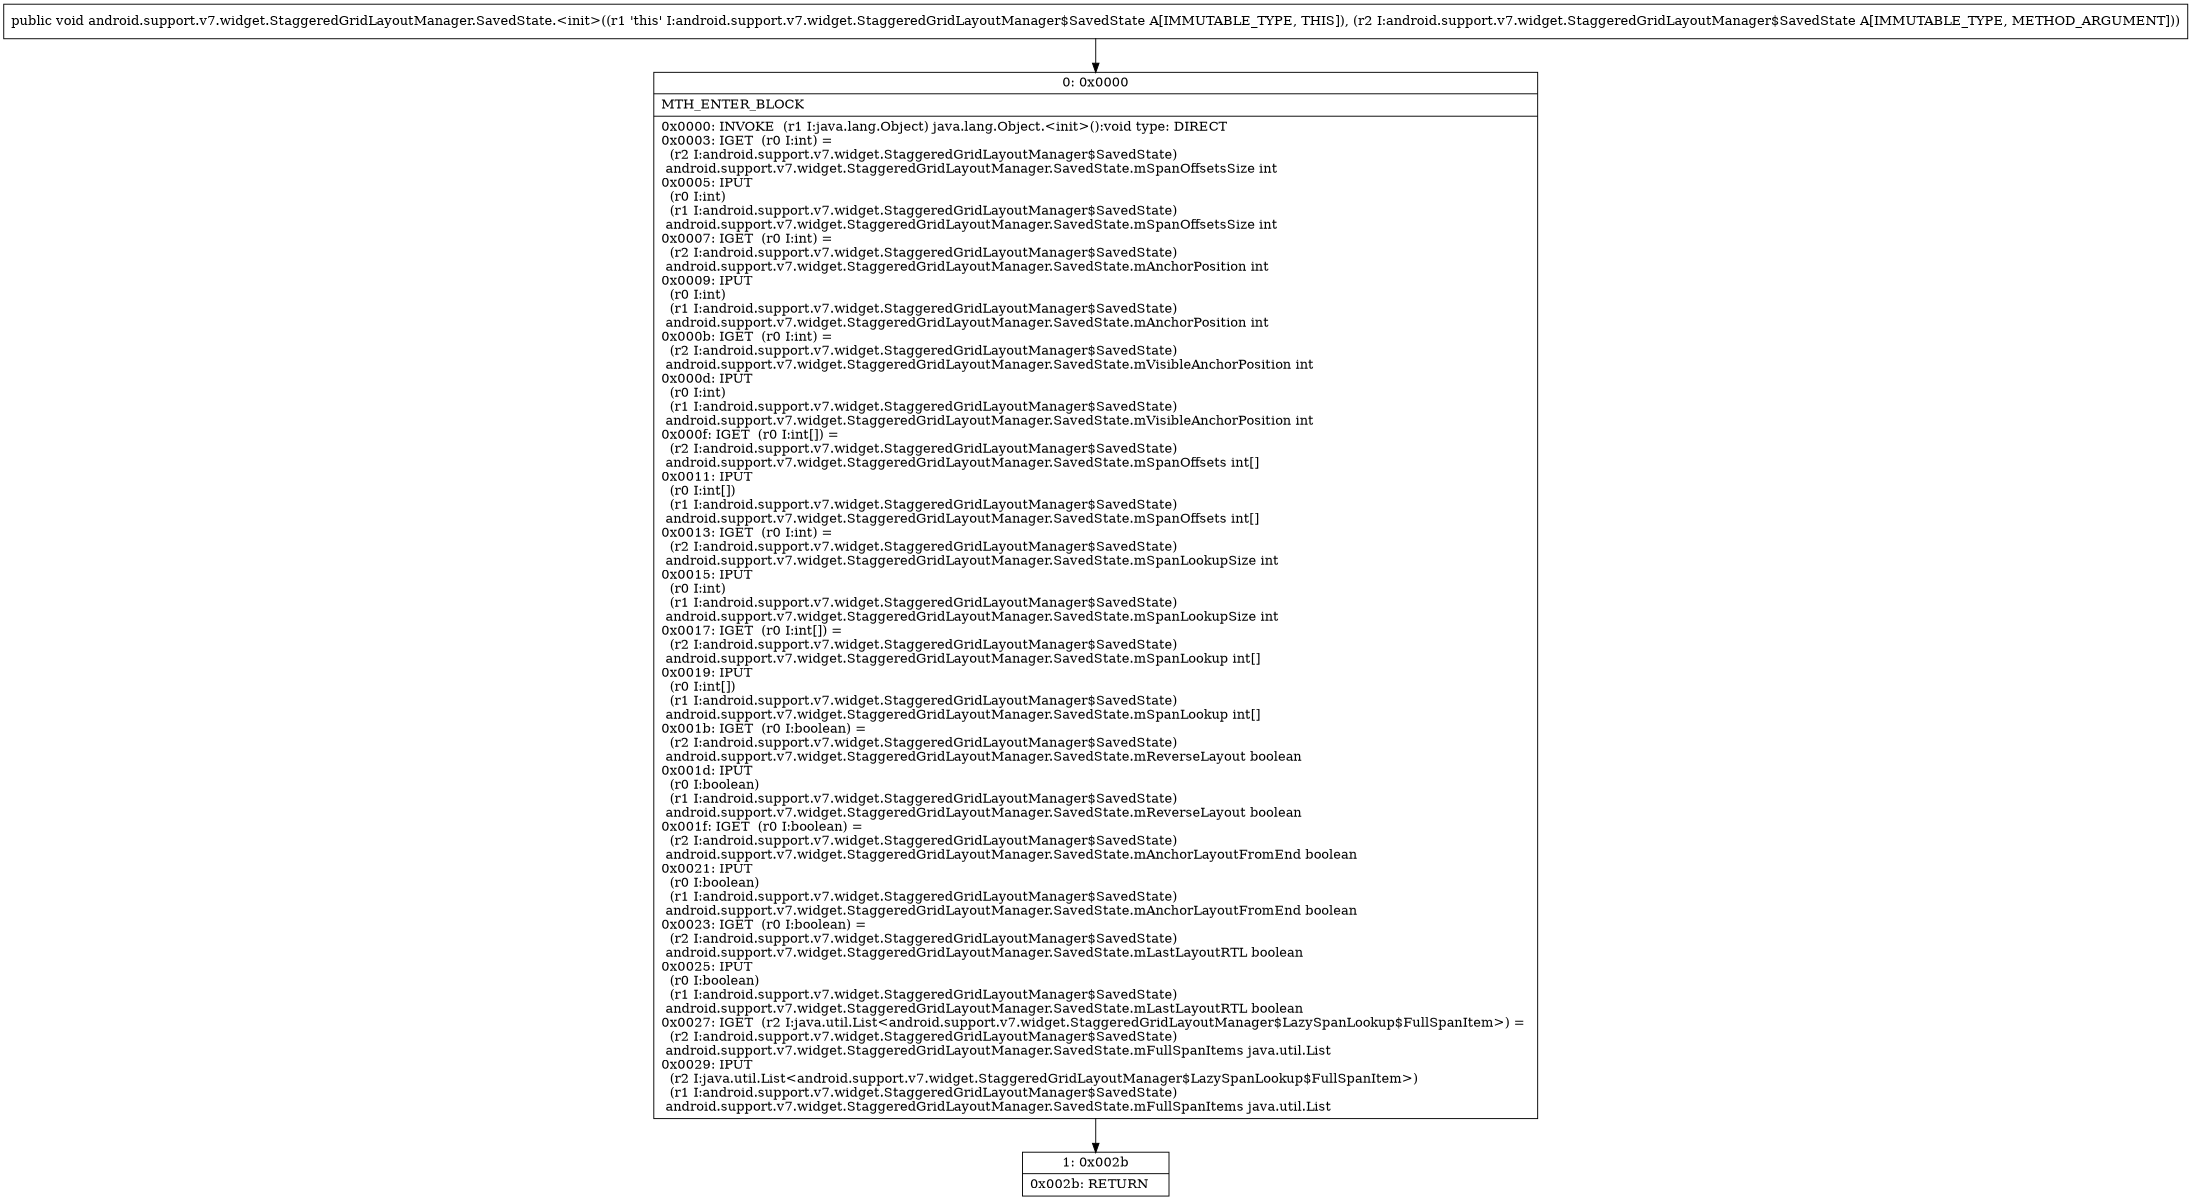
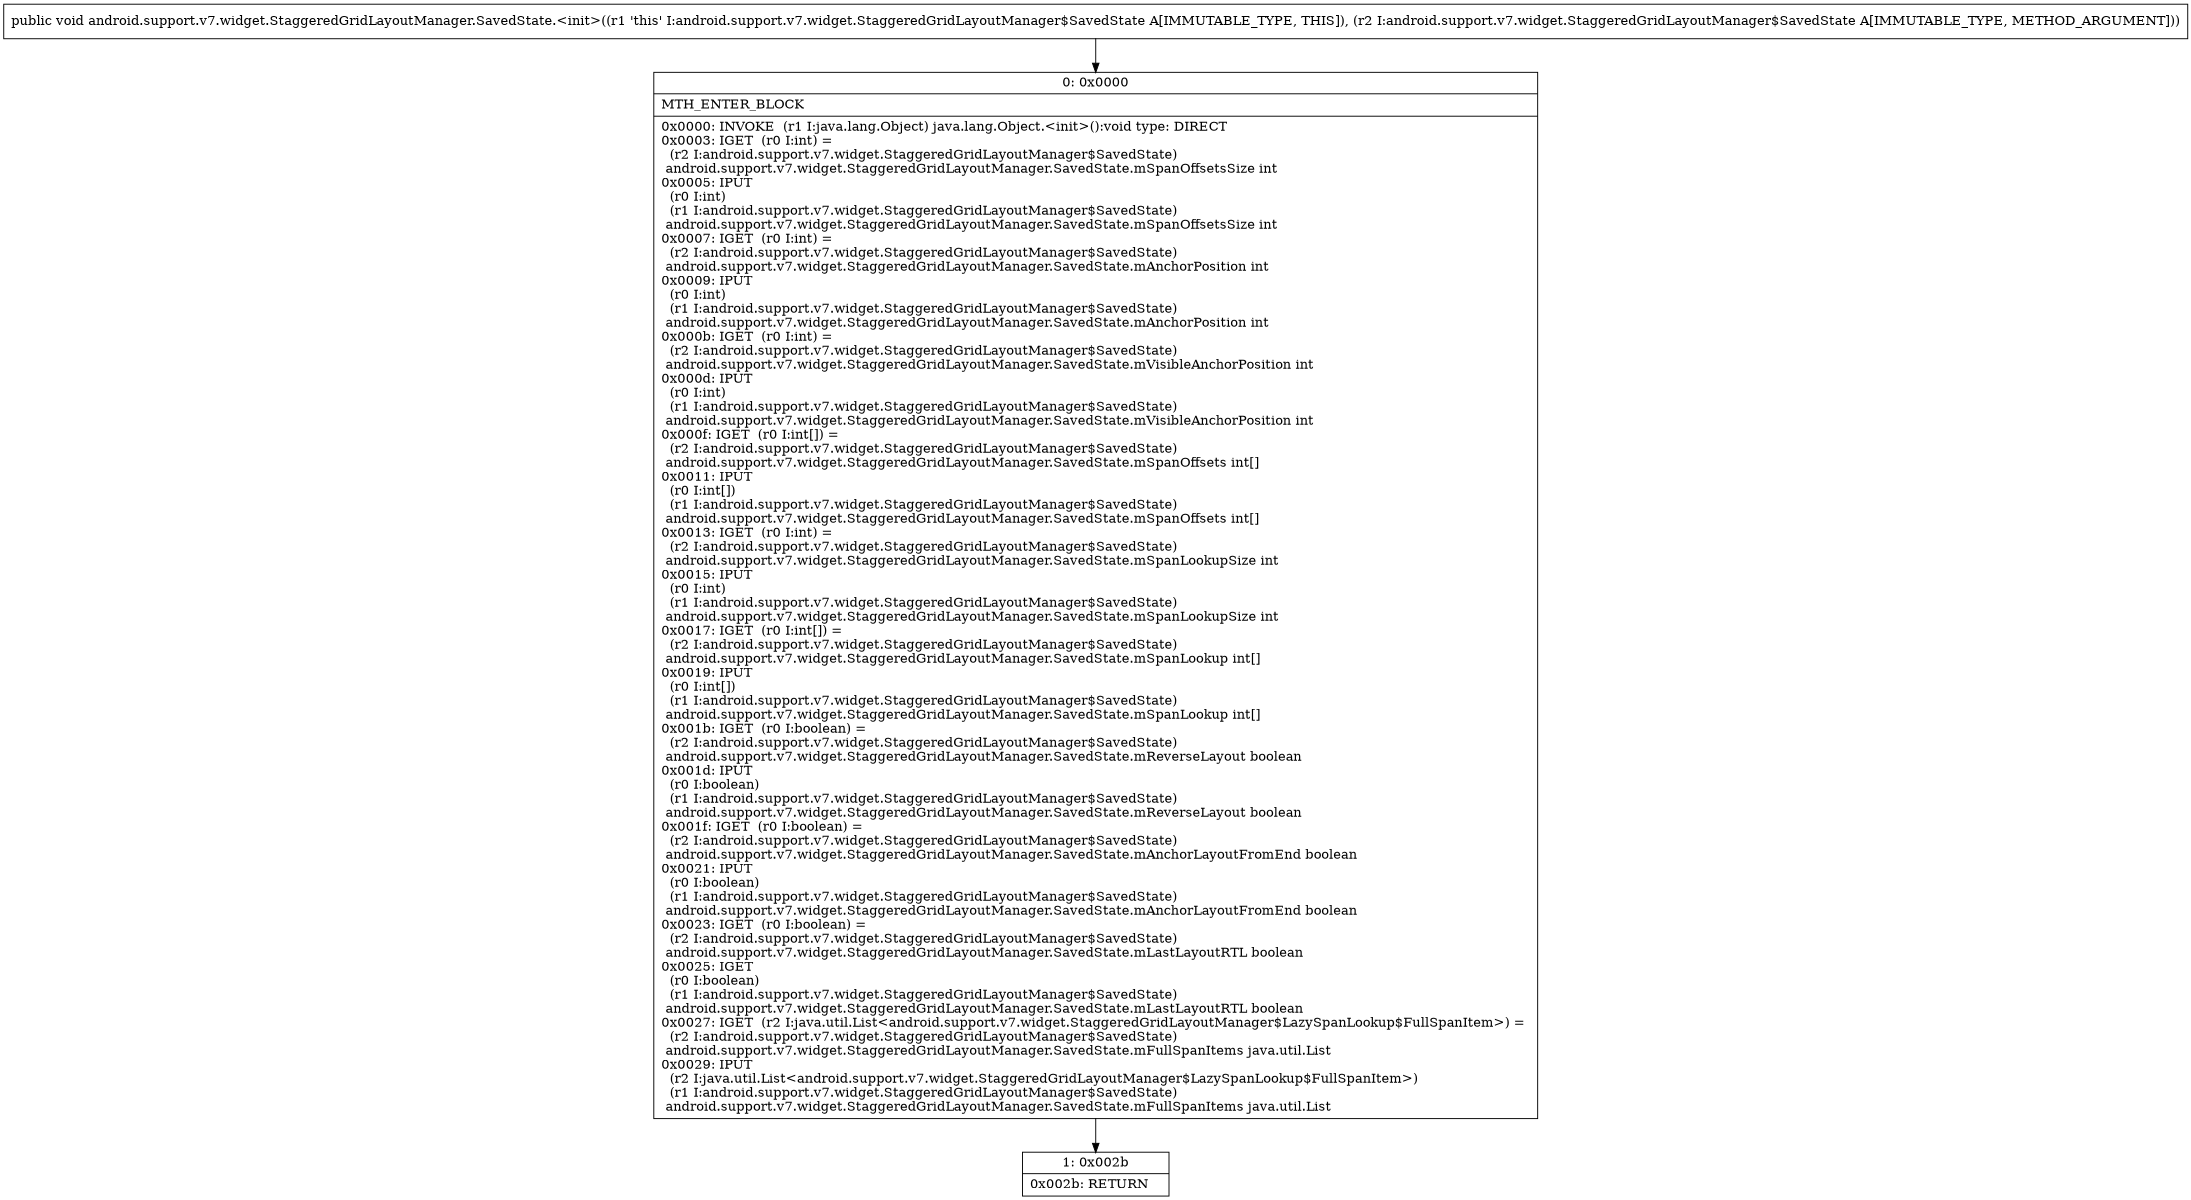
node "0: 0x0000": text "0x0025: IPUT" -> "0x0025: IGET"
